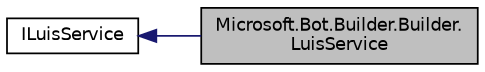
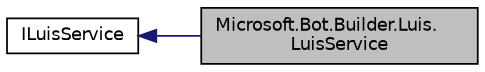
node "Microsoft.Bot.Builder.Builder. LuisService": label "Microsoft.Bot.Builder.Builder. LuisService" -> "Microsoft.Bot.Builder.Luis. LuisService"
